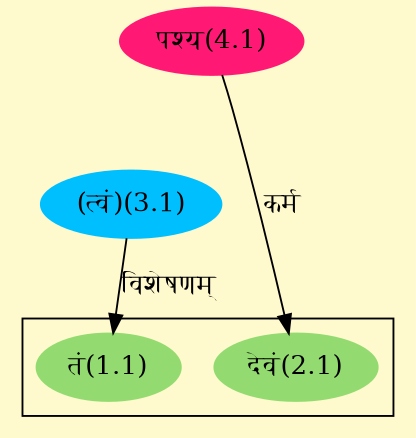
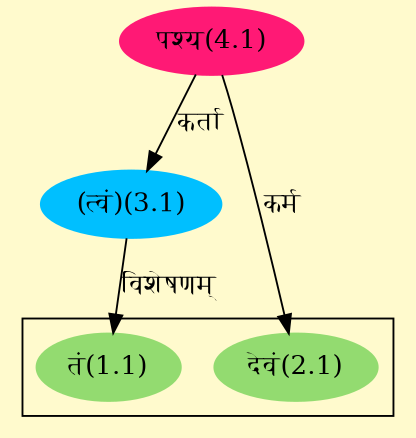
edge "पश्य(4.1)" -> "(त्वं)(3.1)": added, label "कर्ता"
